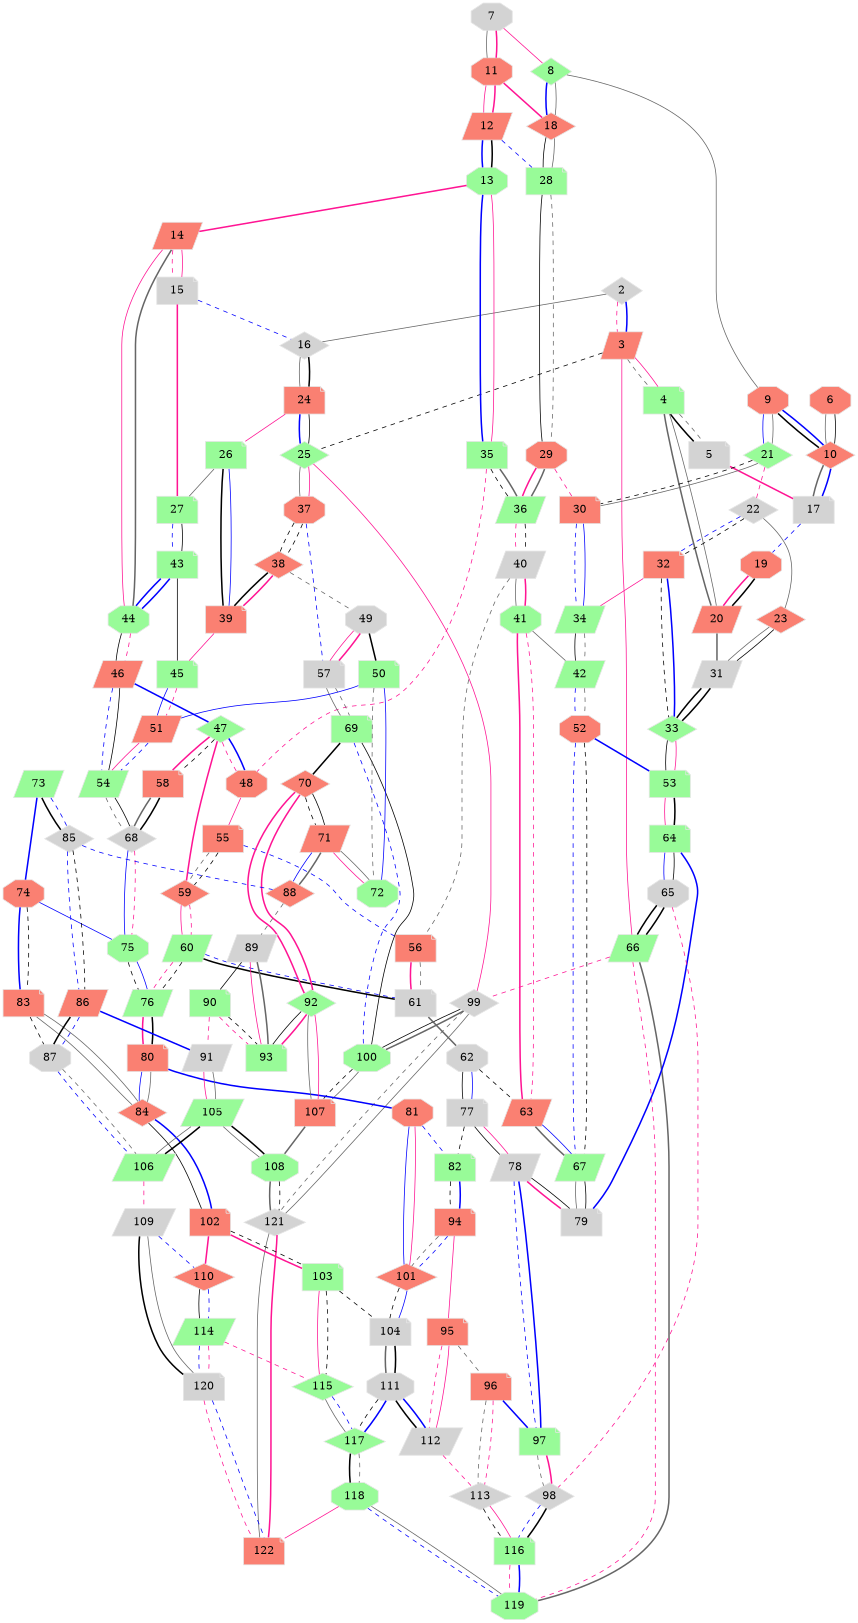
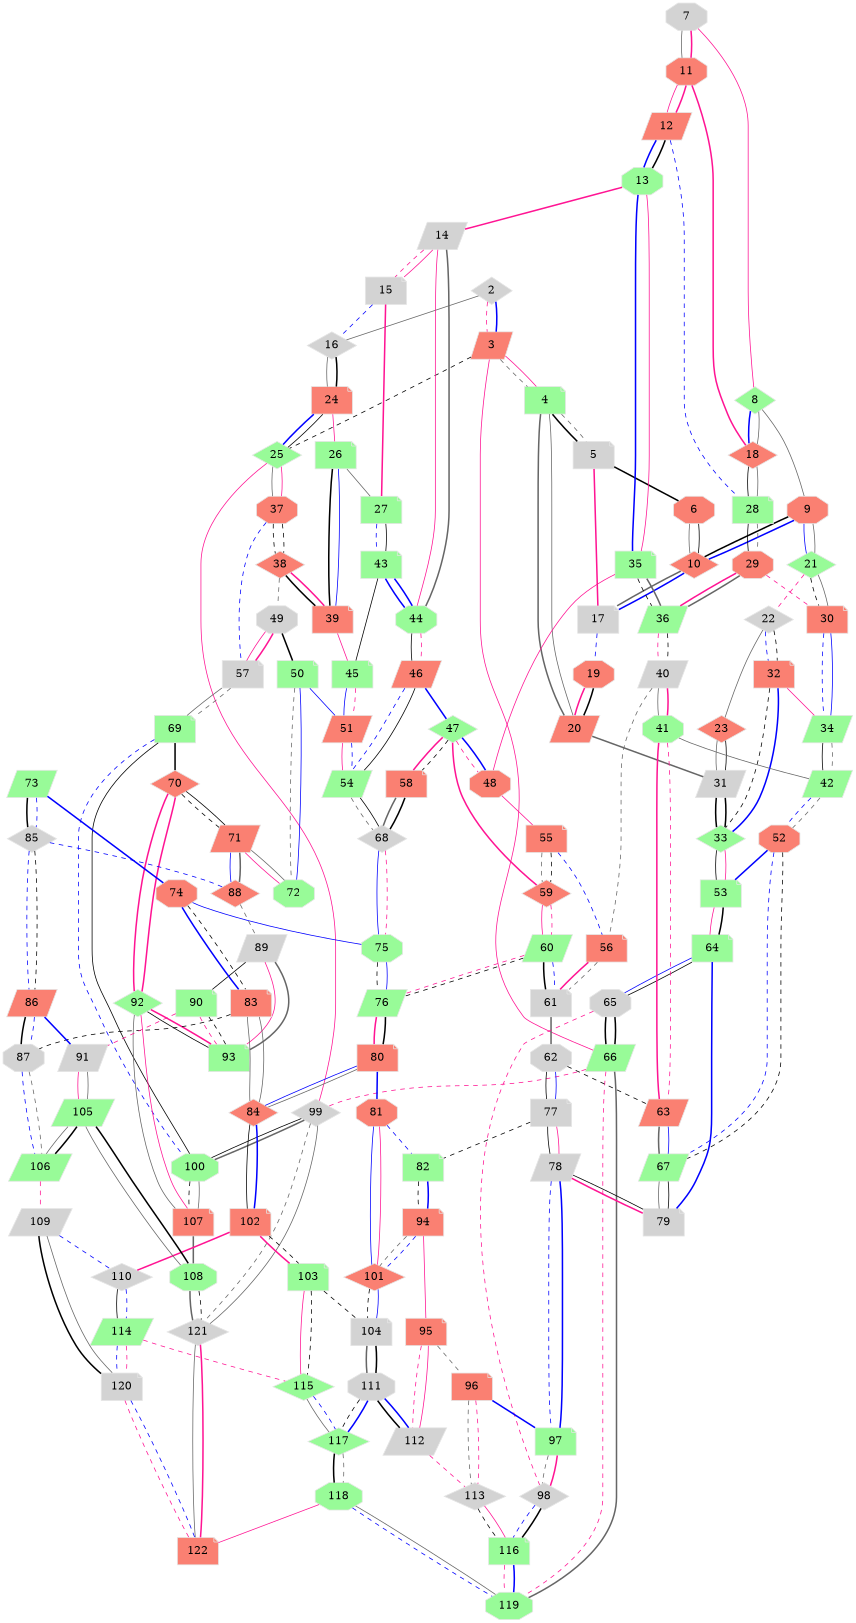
node "14": fillcolor salmon -> lightgrey
edge "5" -- "6": added
edge "35" -- "48": style dashed -> solid
node "110": fillcolor salmon -> lightgrey
